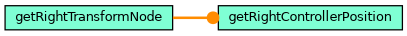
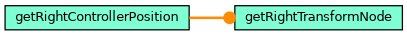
edge "getRightTransformNode" -> "getRightControllerPosition": reversed
